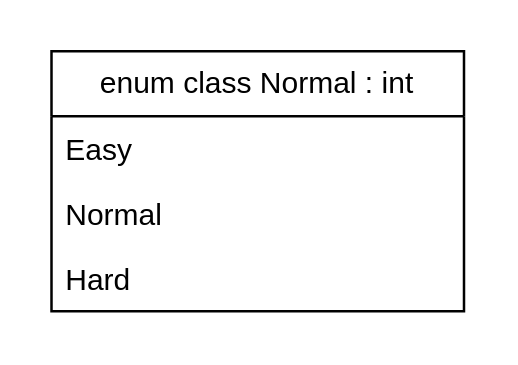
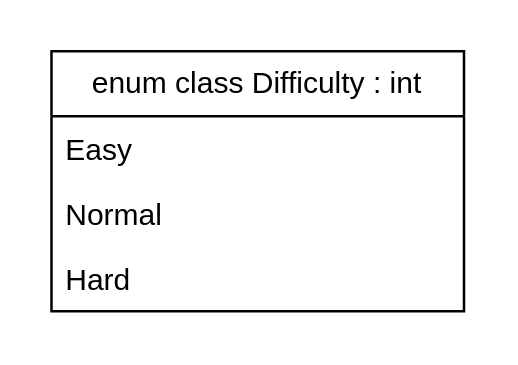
node "enum class Normal : int": label "enum class Normal : int" -> "enum class Difficulty : int"
